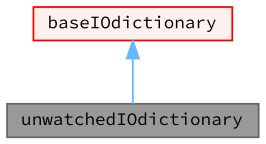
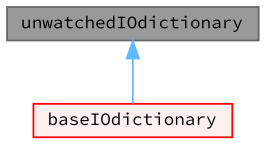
edge "unwatchedIOdictionary" -> "baseIOdictionary": reversed
